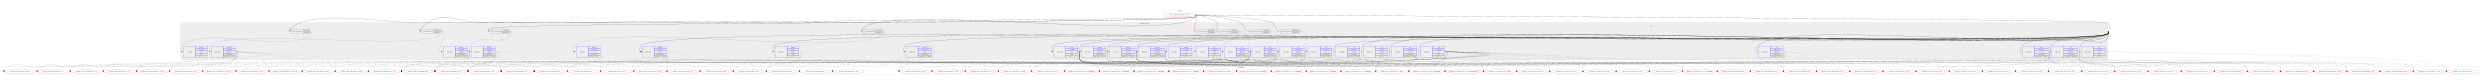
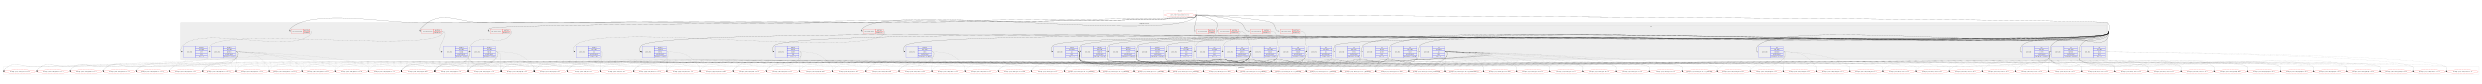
node "portage://dev-libs/libuv-9999": added
